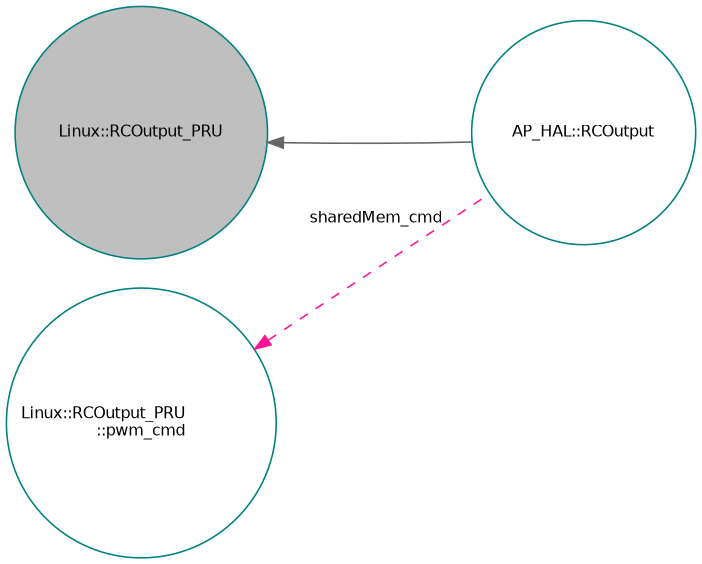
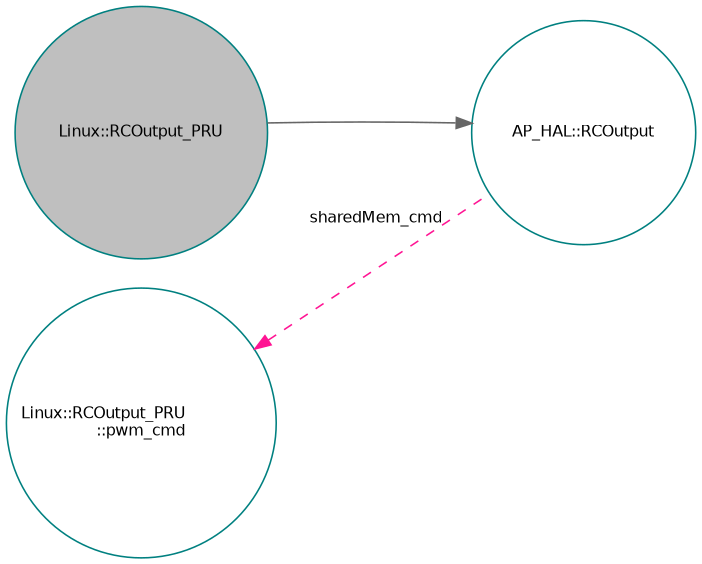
edge "AP_HAL::RCOutput" -> "Linux::RCOutput_PRU": reversed
